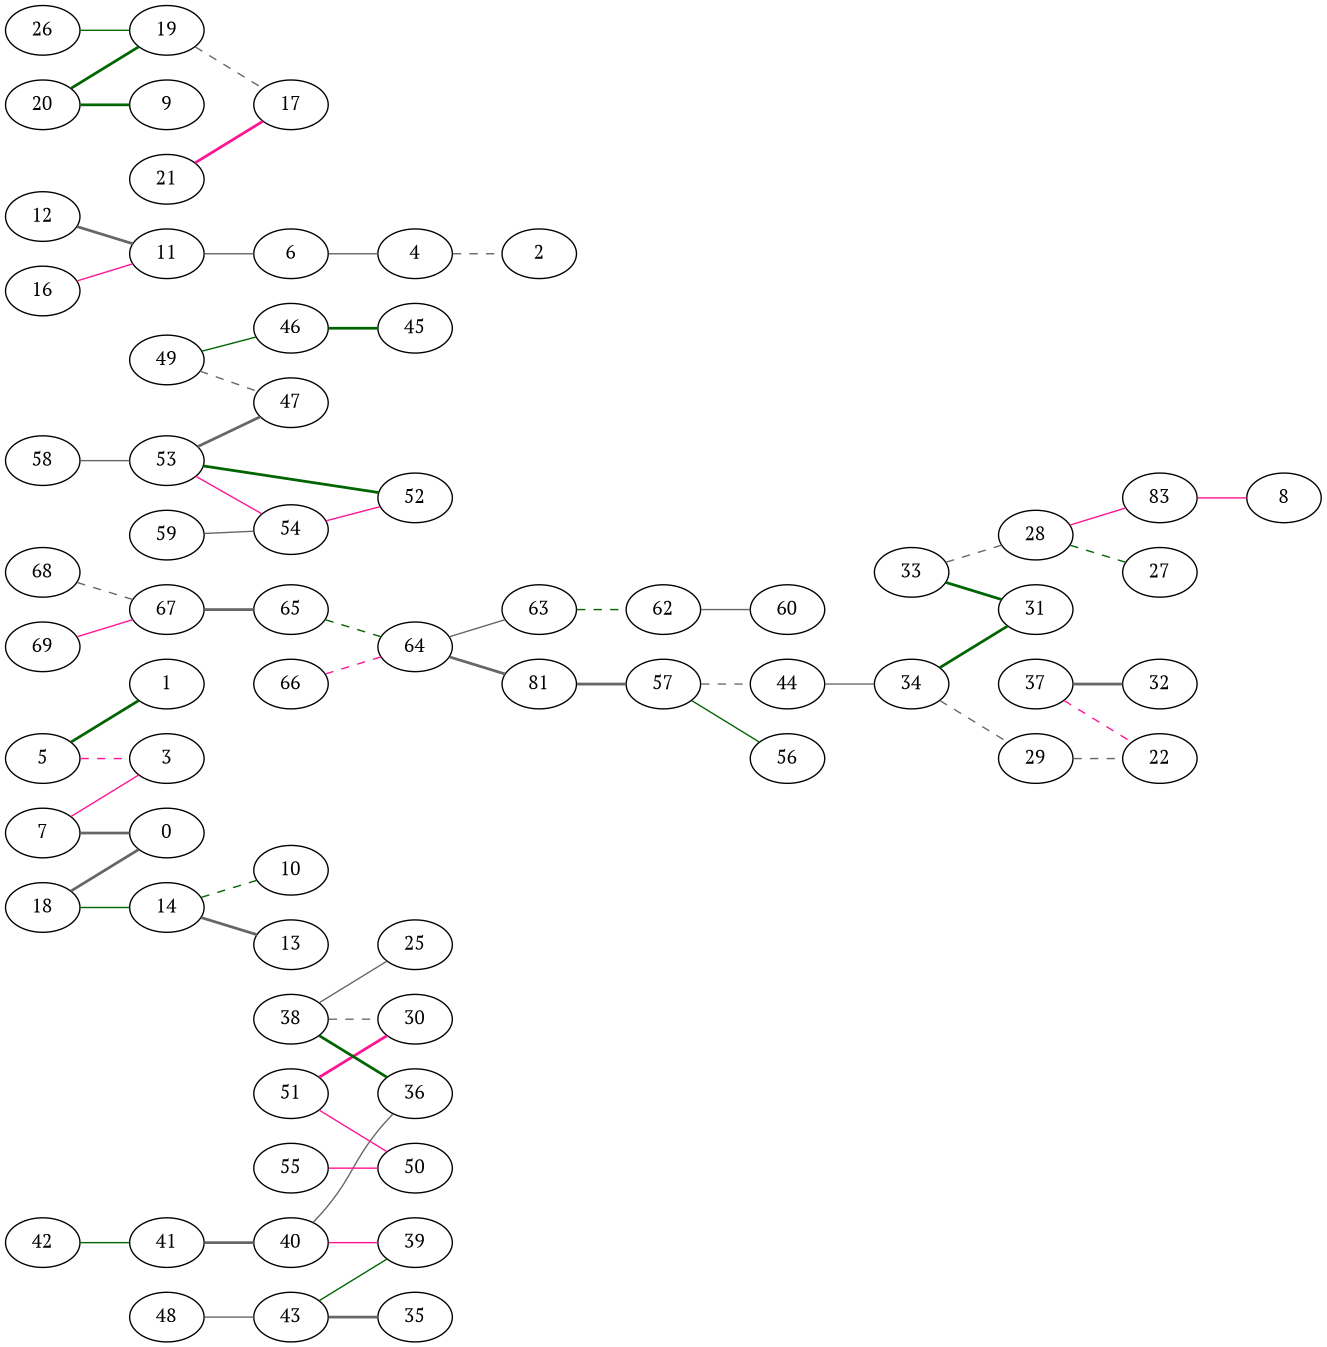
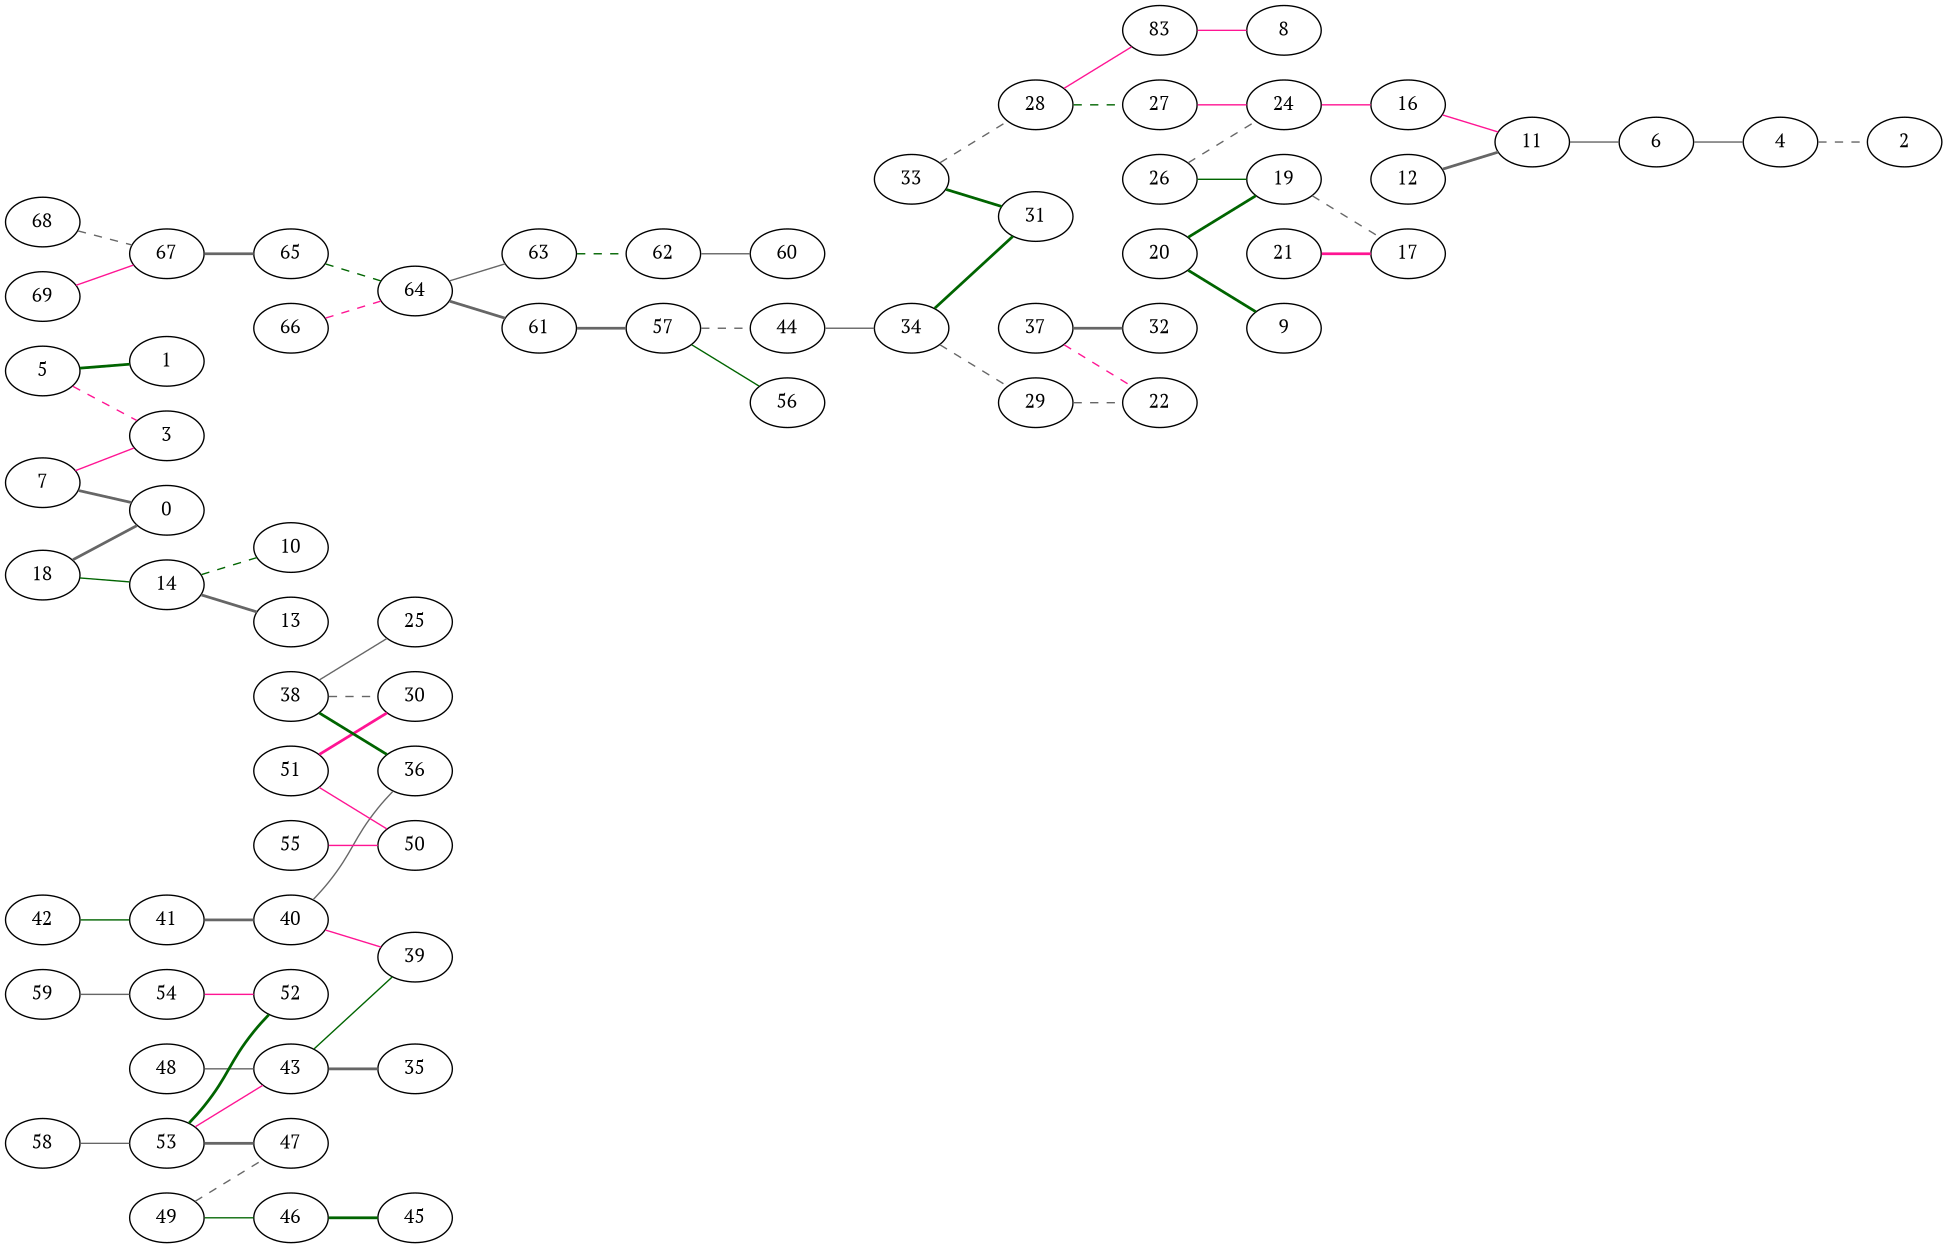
node "24": added
edge "53" -- "54": now "53" -- "43"
node "81": label "81" -> "61"
